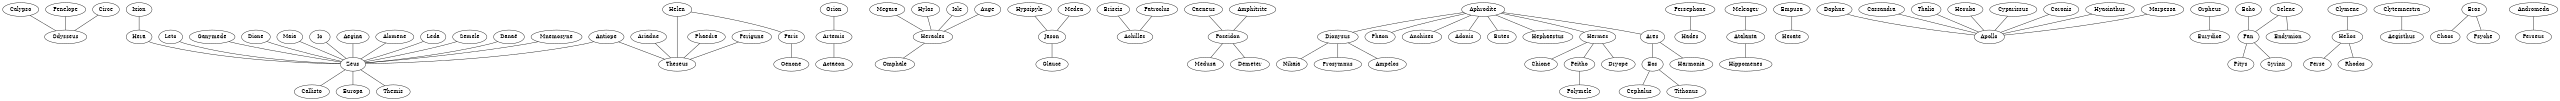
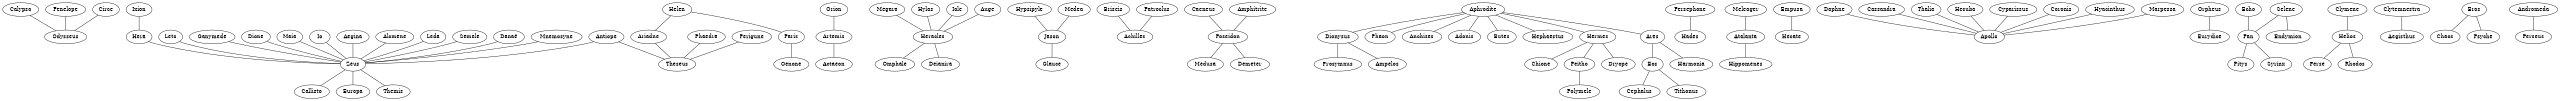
edge "Helen" -- "Theseus": now "Helen" -- "Ariadne"
node "Deianira": added
node "Nikaia": removed
